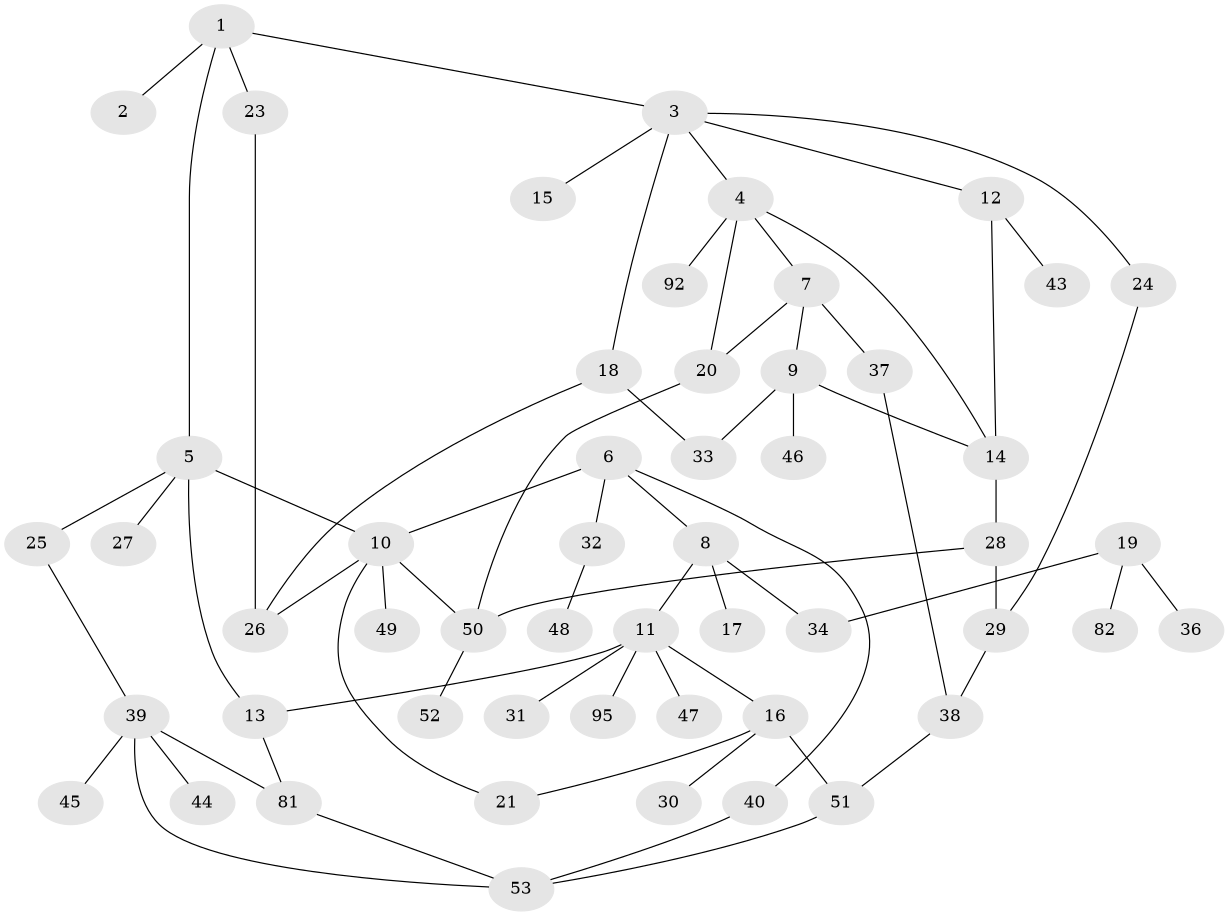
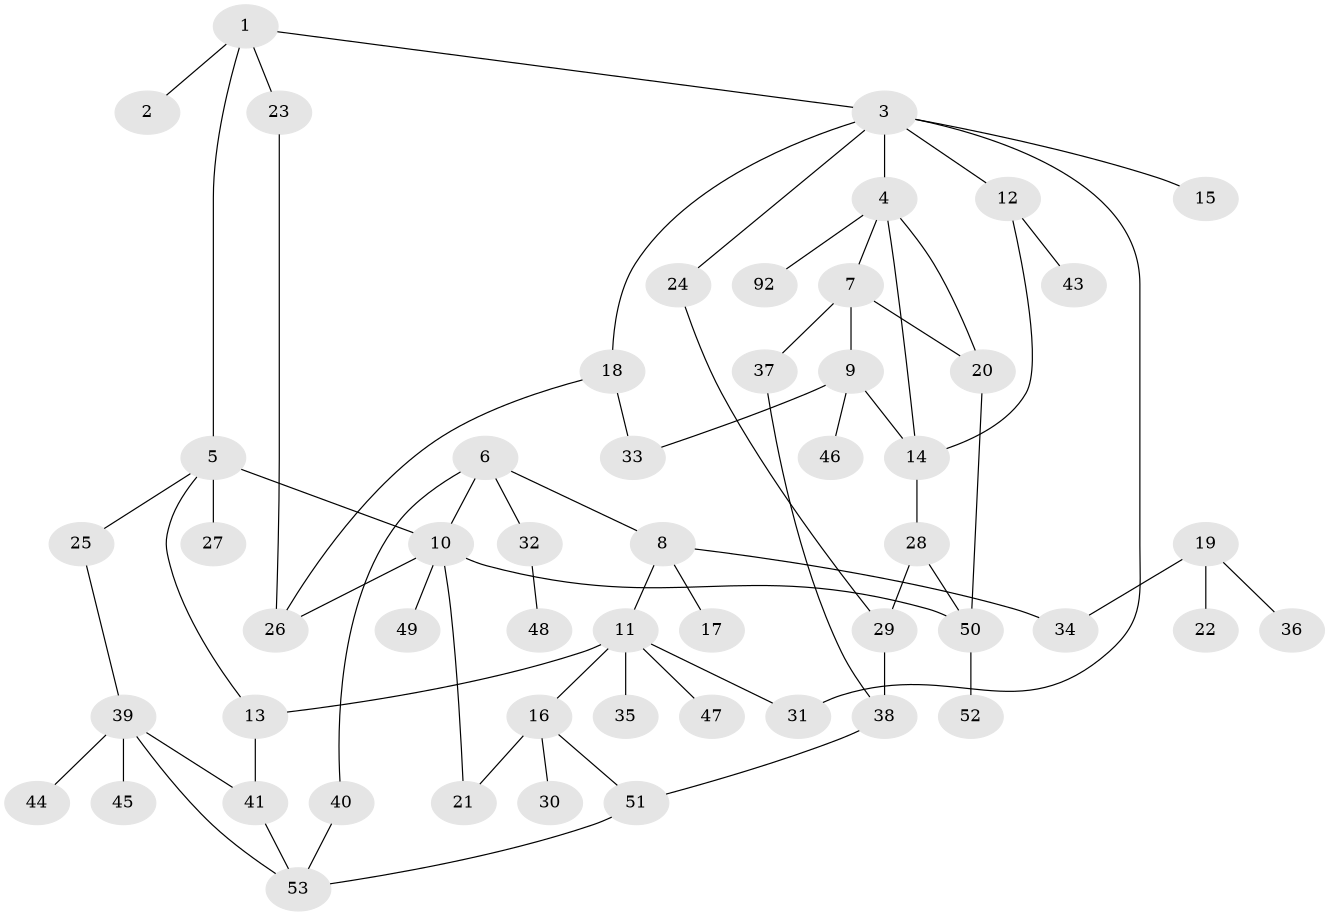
edge "3" -- "31": added
node "82": label "82" -> "22"
node "95": label "95" -> "35"
node "81": label "81" -> "41"
